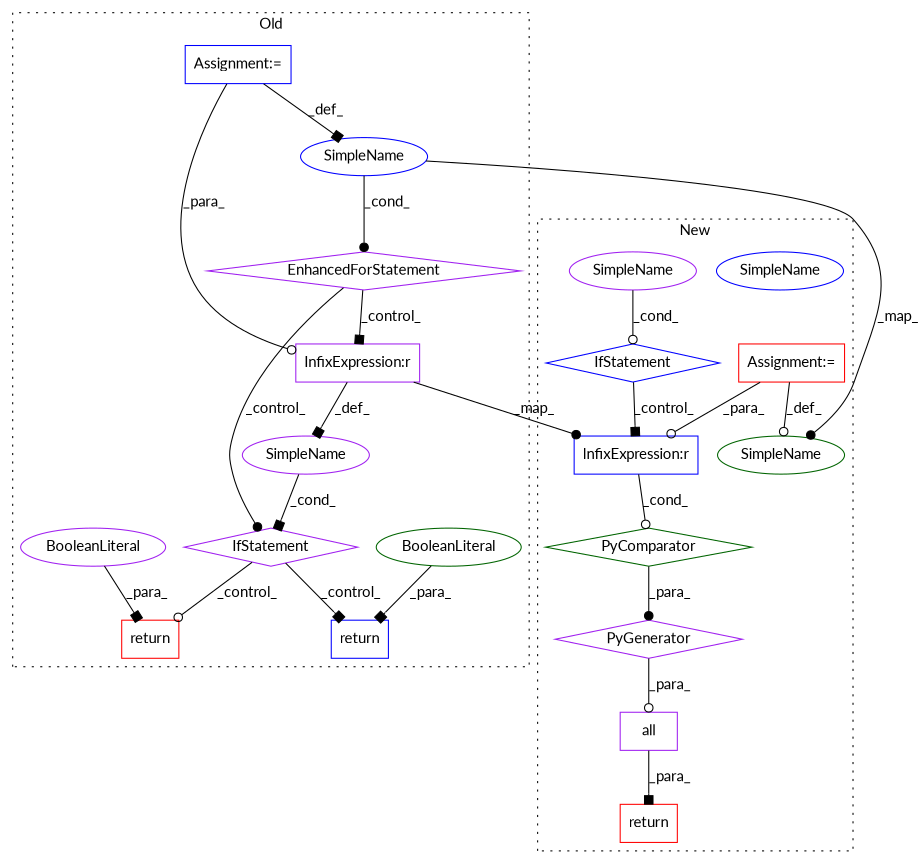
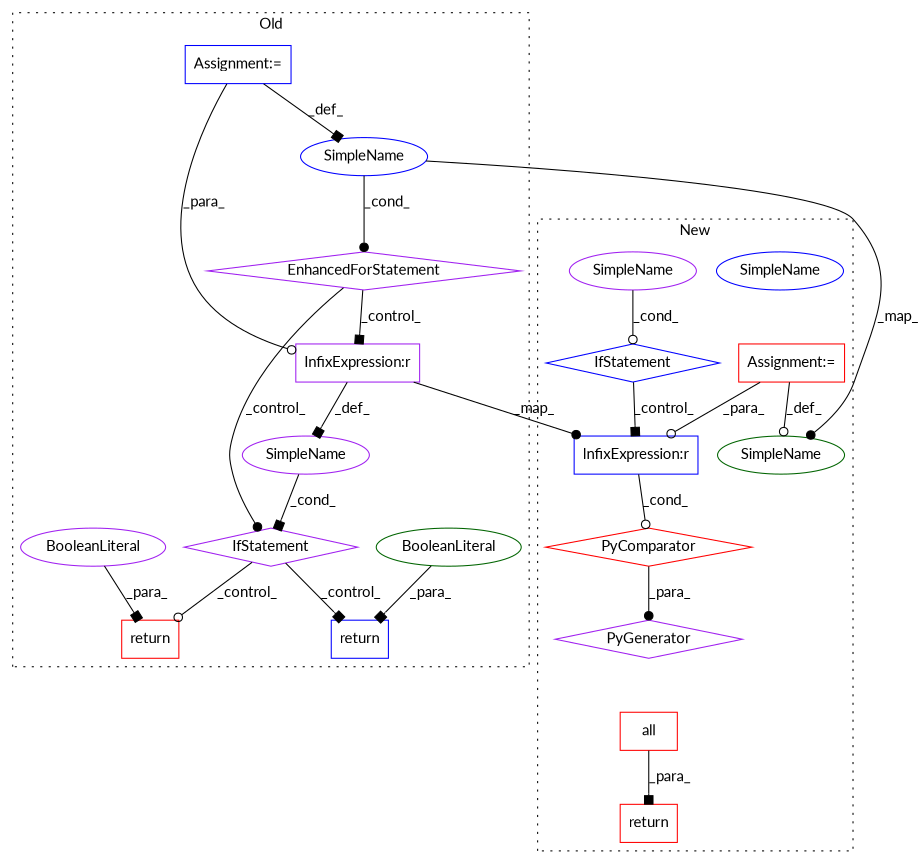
node "PyComparator": color darkgreen -> red
edge "PyGenerator" -> "all": removed, label "_para_"
node "all": color purple -> red
